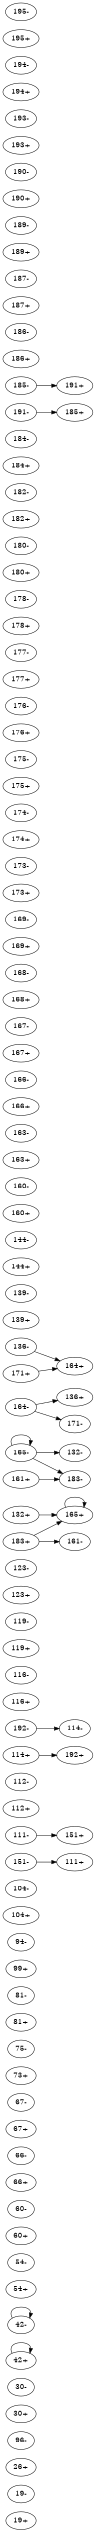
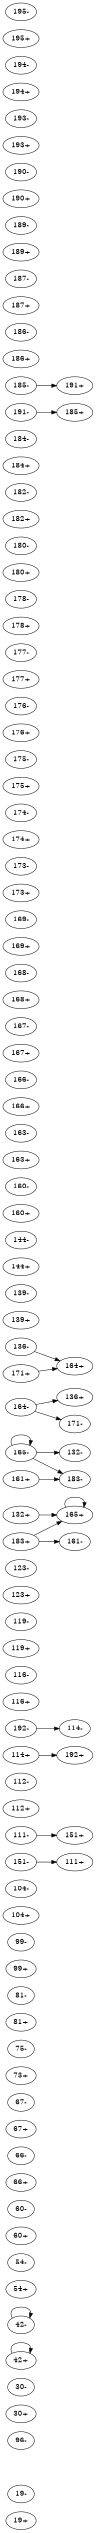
node "94-": label "94-" -> "99-"
node "26+": removed
